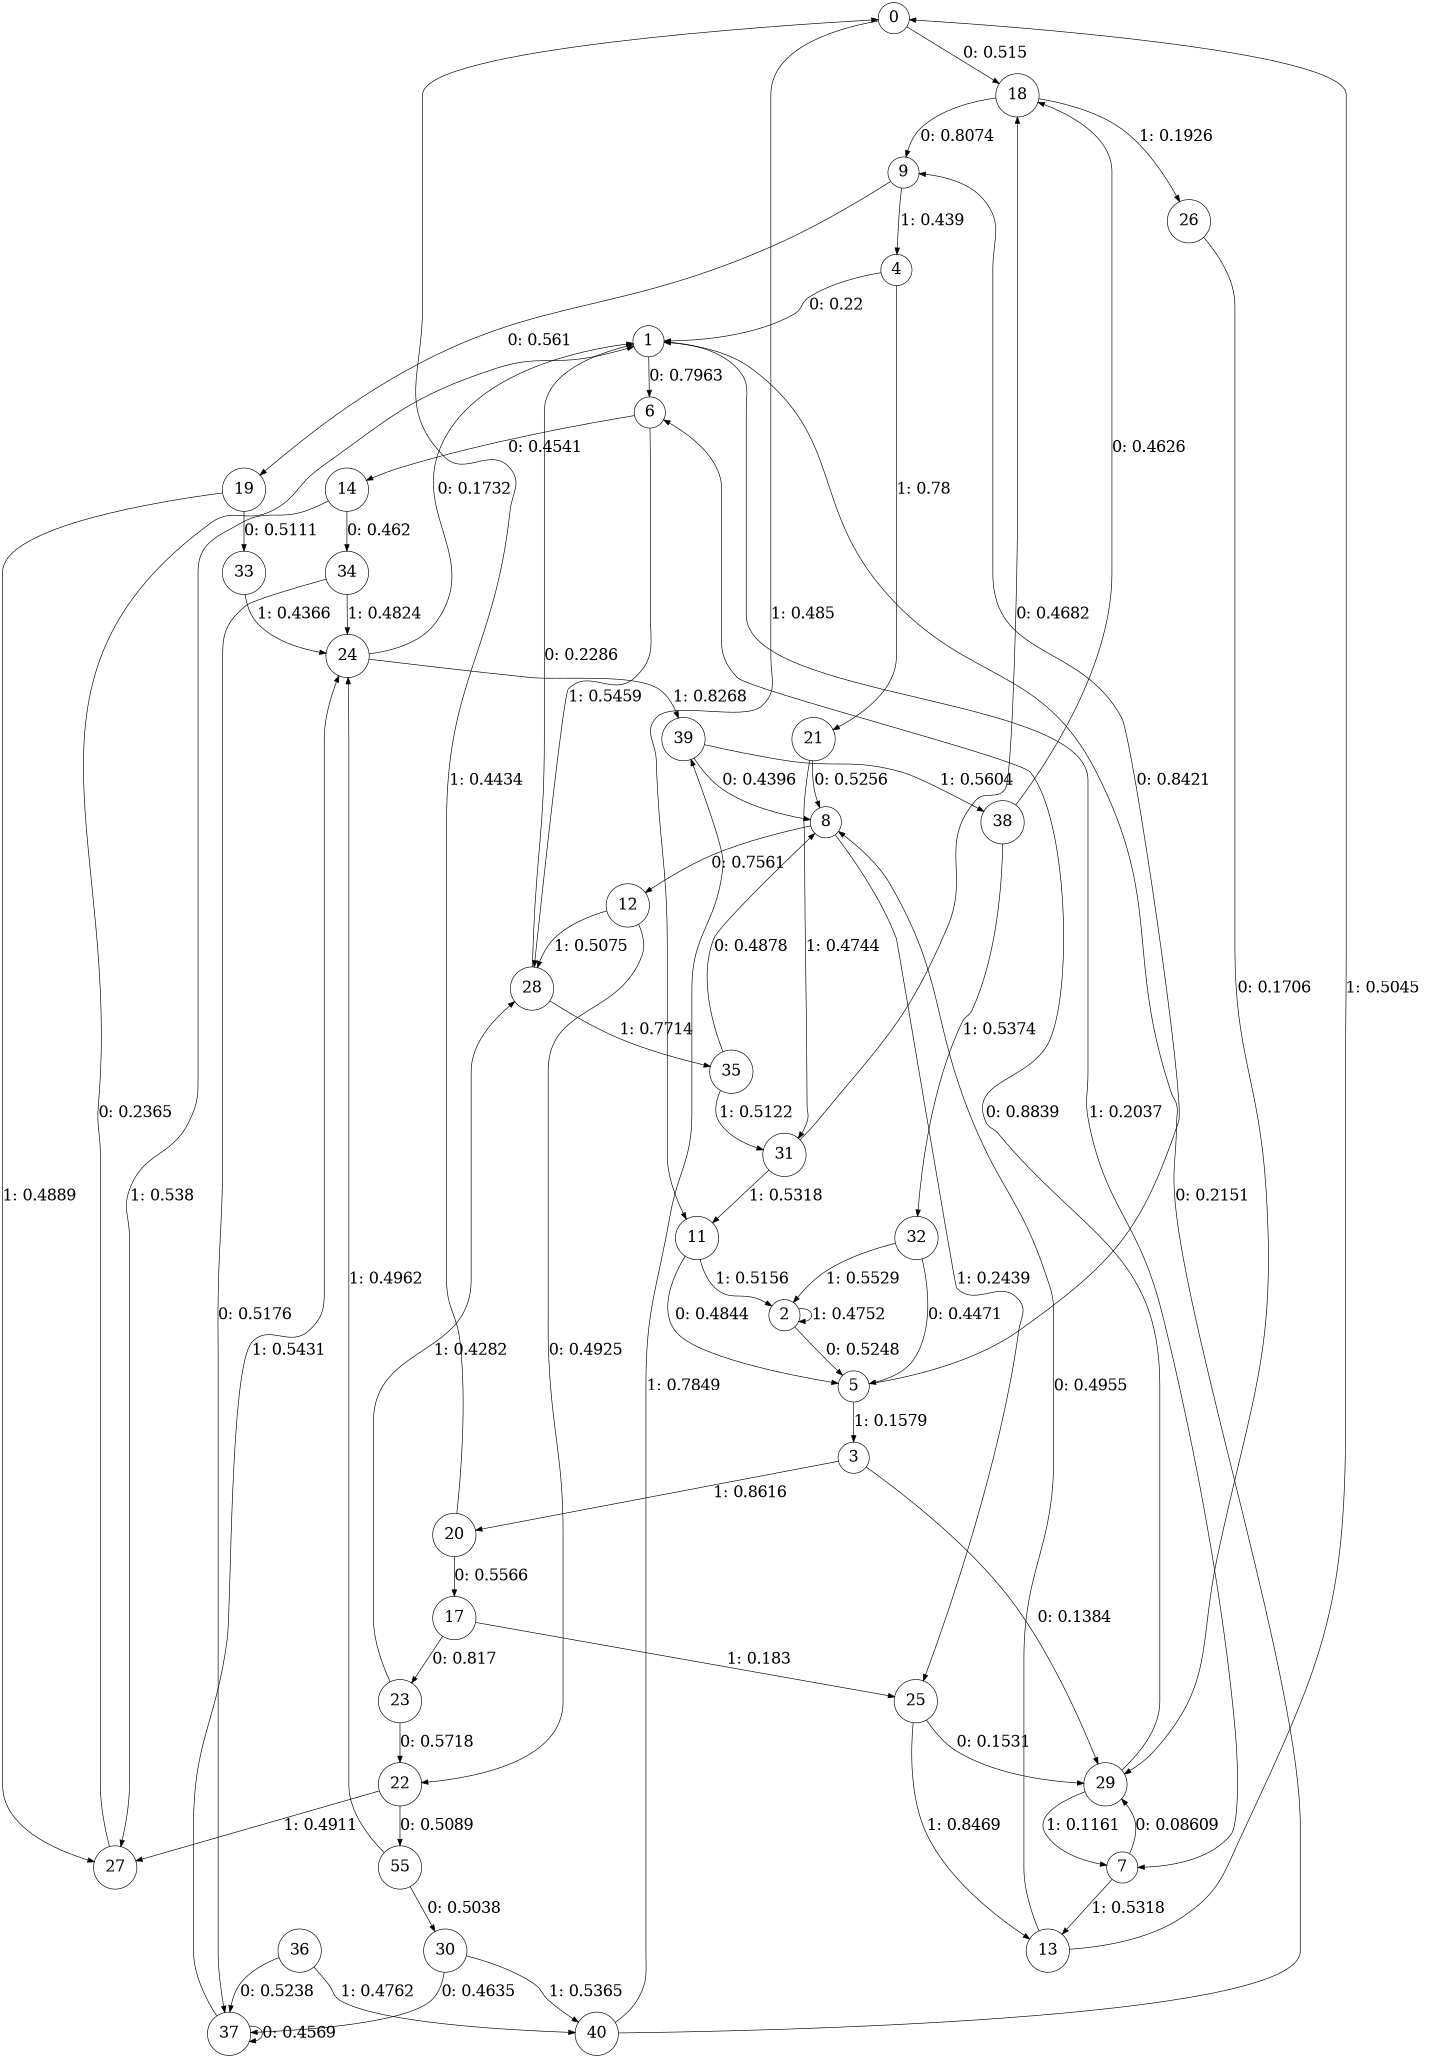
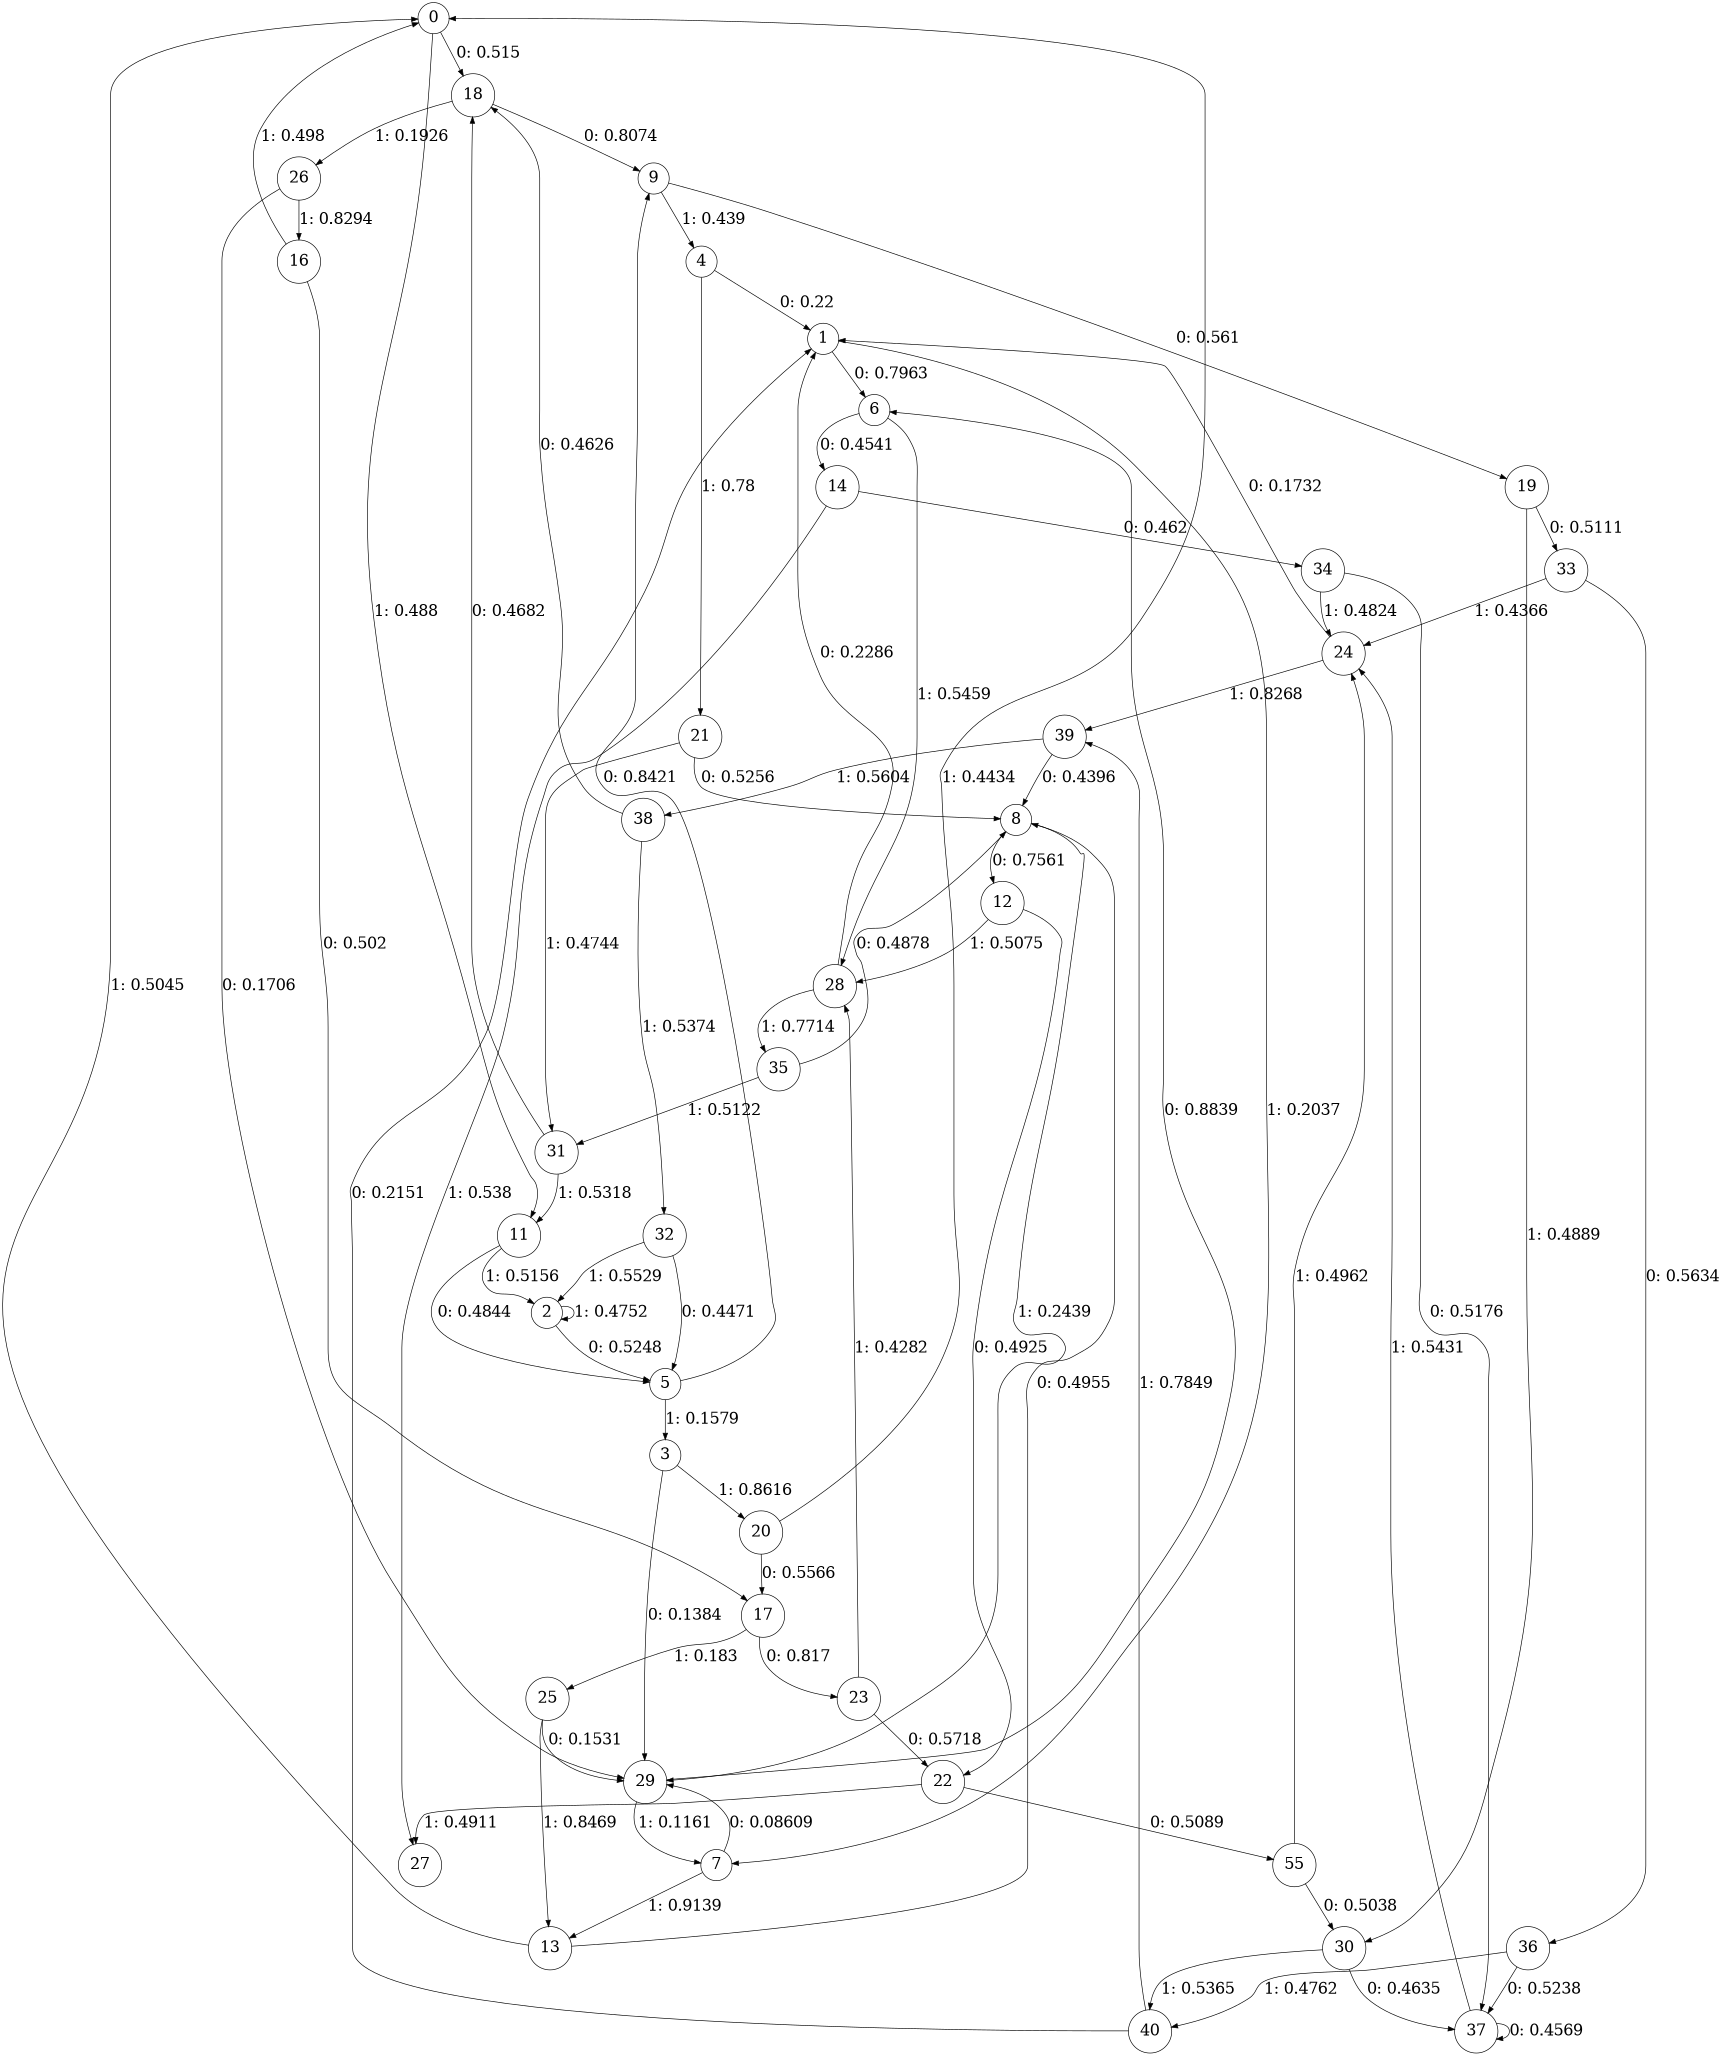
node "16": added
edge "0" -> "11": label "1: 0.485    " -> "1: 0.488    "
edge "27" -> "1": removed, label "0: 0.2365"
edge "19" -> "27": now "19" -> "30"
edge "33" -> "36": added, label "0: 0.5634"
edge "8" -> "25": now "8" -> "29"
edge "7" -> "13": label "1: 0.5318   " -> "1: 0.9139   "
